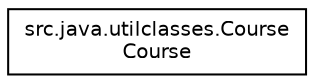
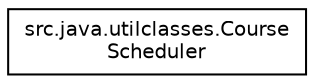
node "src.java.utilclasses.Course Course": label "src.java.utilclasses.Course Course" -> "src.java.utilclasses.Course Scheduler"
